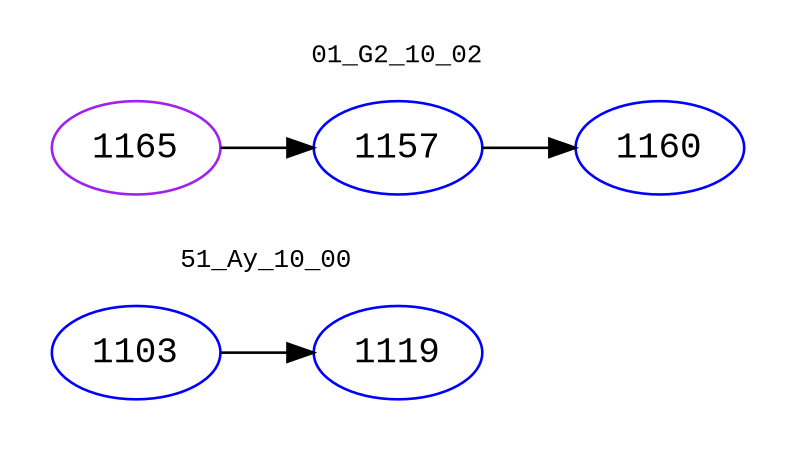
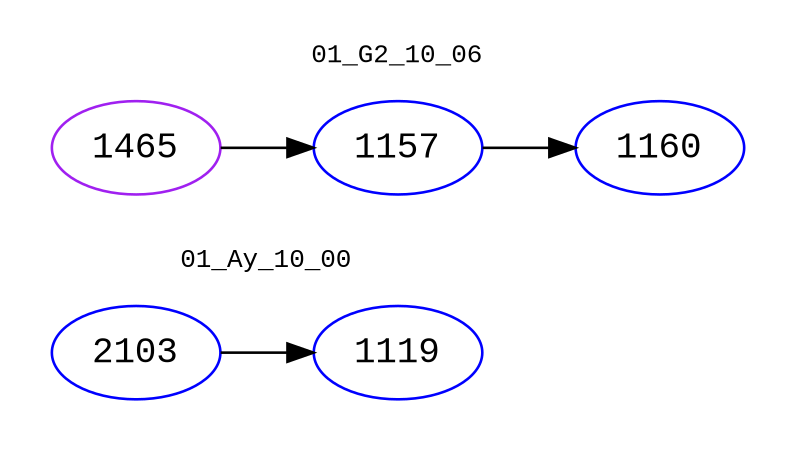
cluster "01_G2_10_02": label "01_G2_10_02" -> "01_G2_10_06"
node "1165": label "1165" -> "1465"
cluster "51_Ay_10_00": label "51_Ay_10_00" -> "01_Ay_10_00"
node "1103": label "1103" -> "2103"
